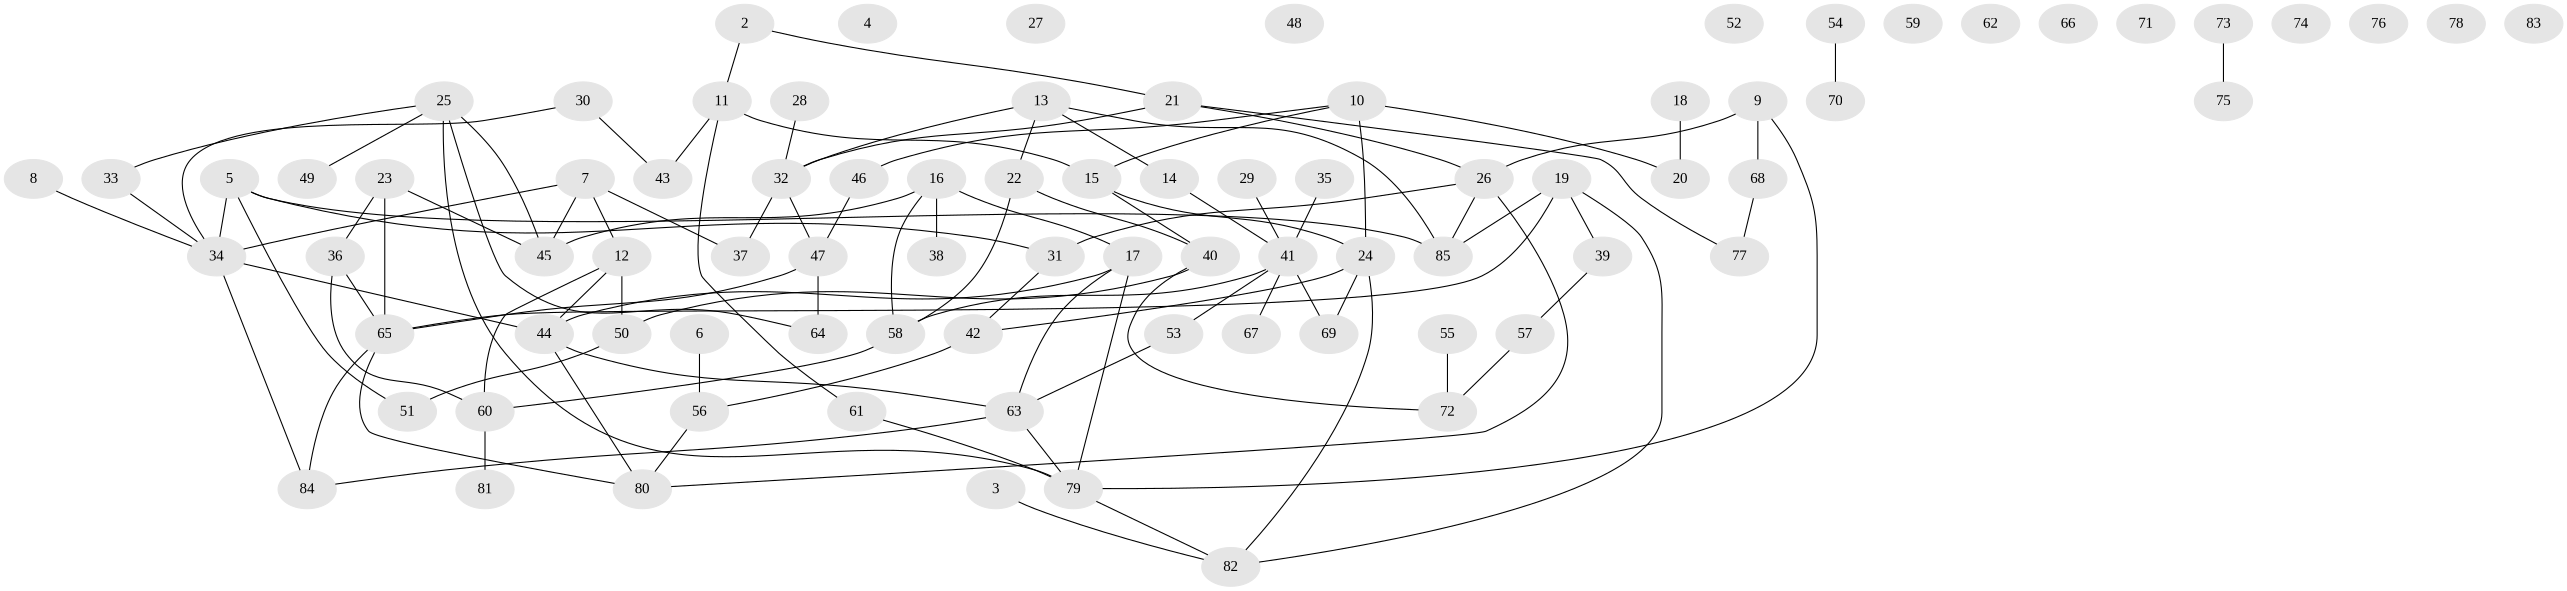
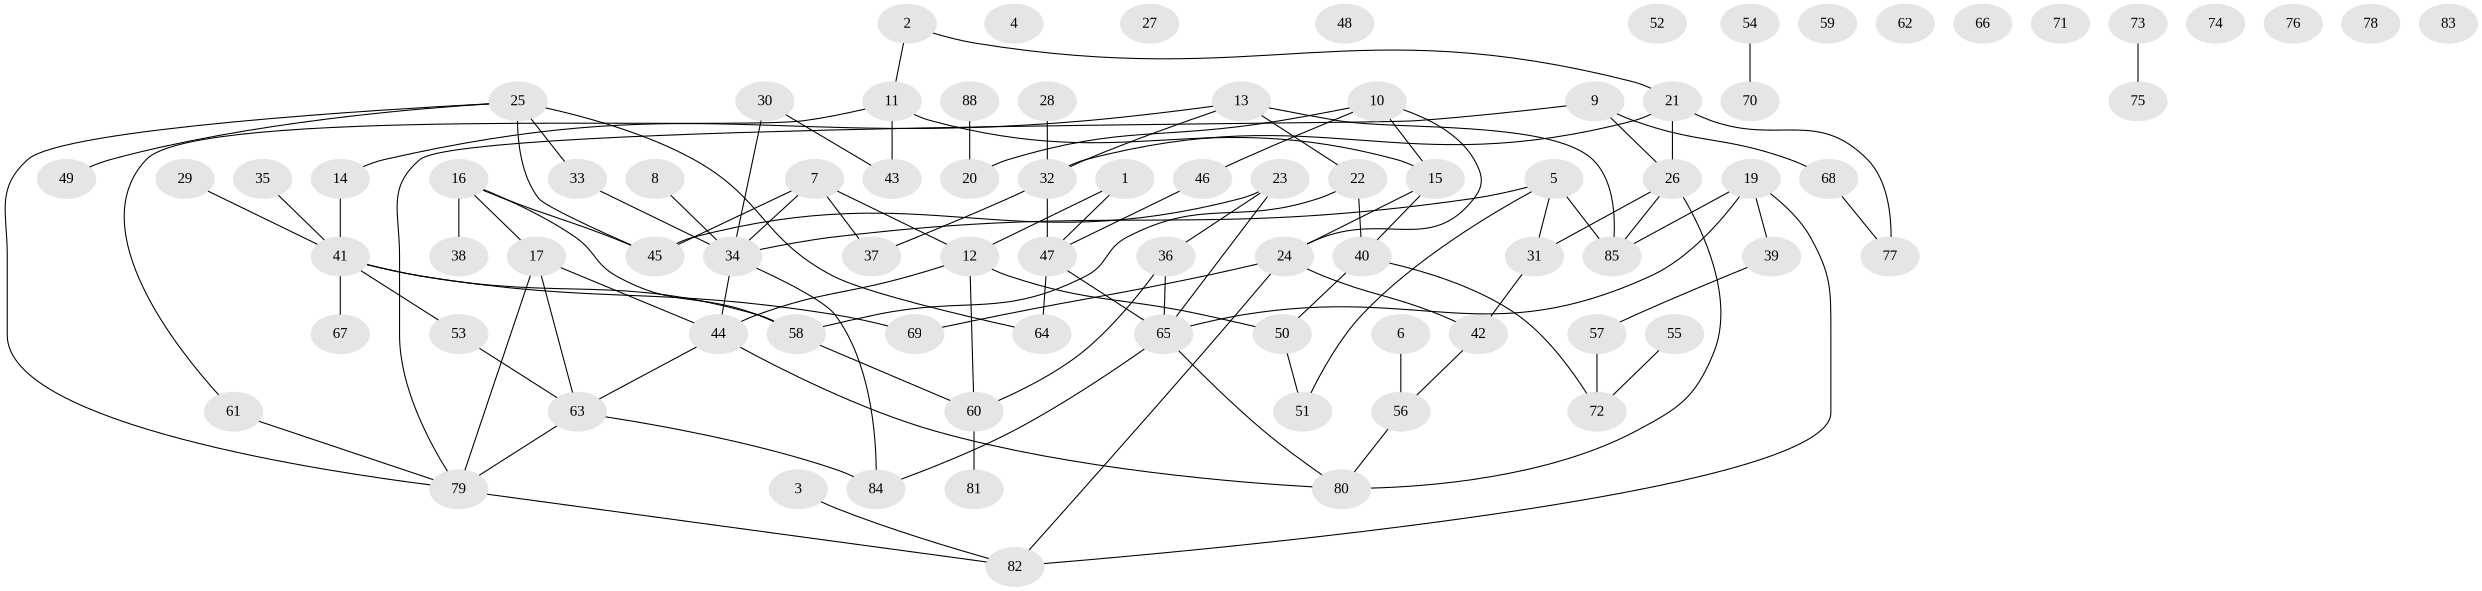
node "18": label "18" -> "88"
node "1": added
